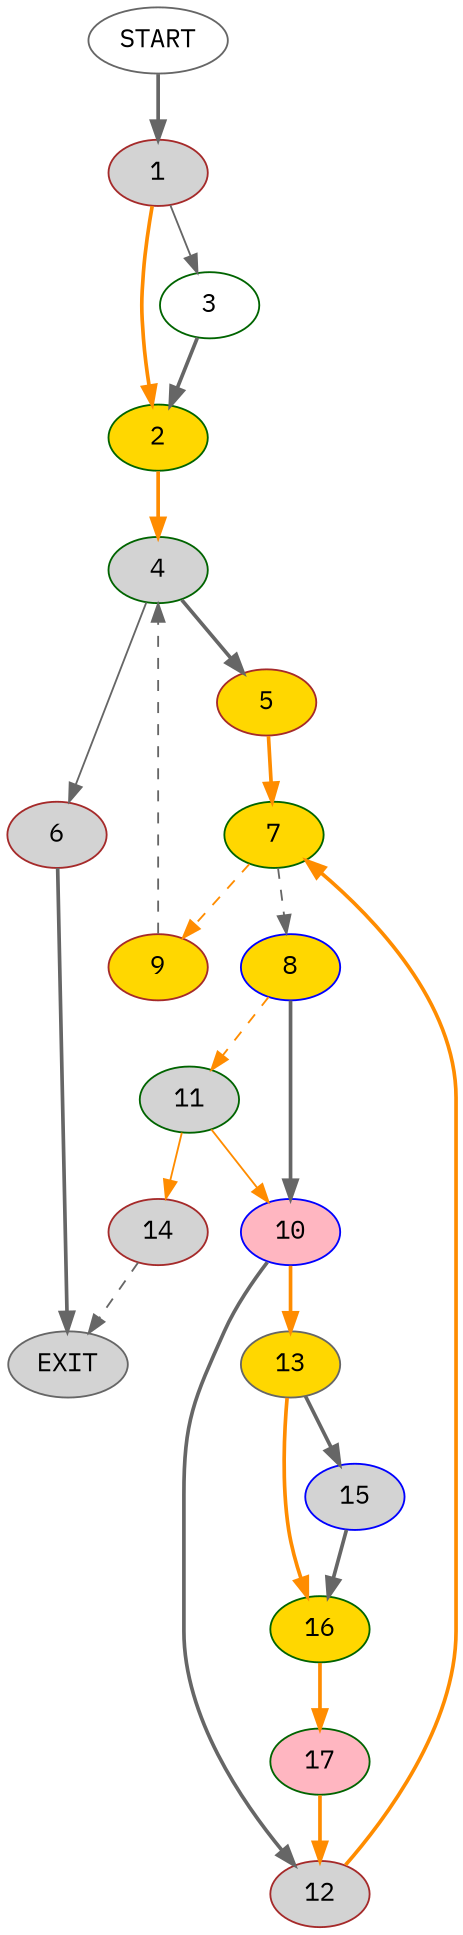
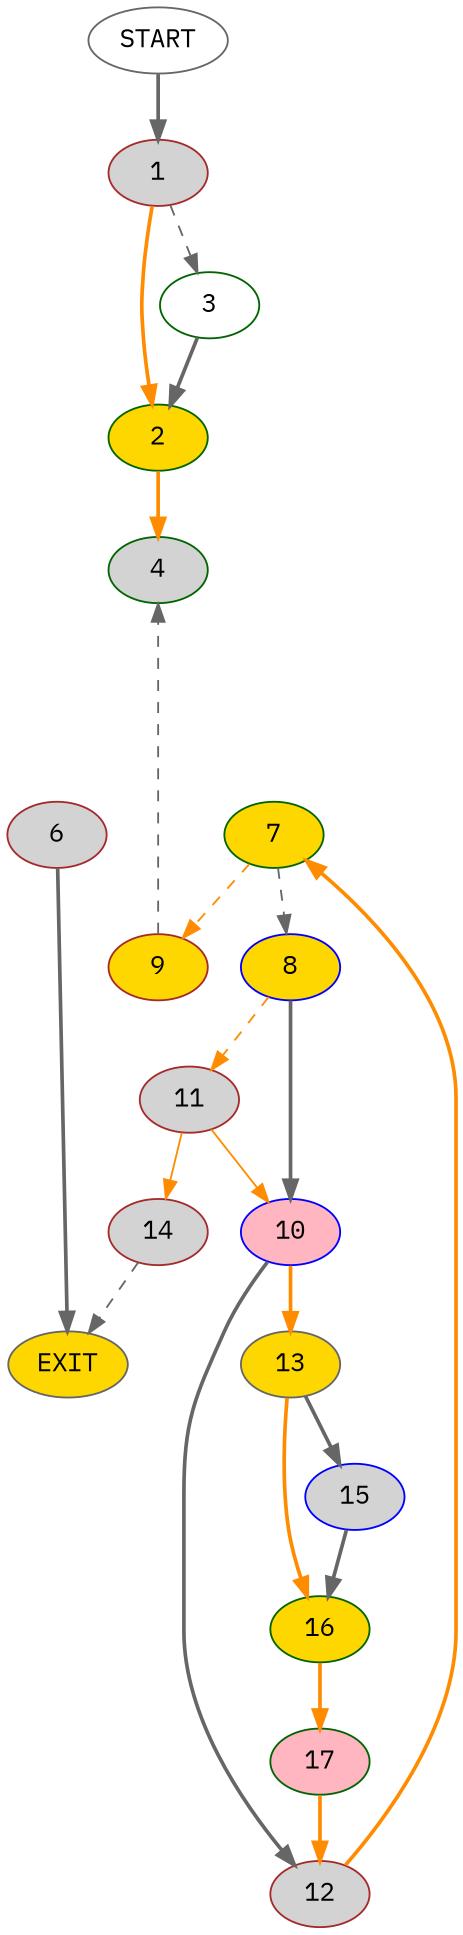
edge "1" -> "3": style solid -> dashed
edge "4" -> "6": removed
node "5": removed
node "11": color darkgreen -> brown
node "EXIT": fillcolor lightgrey -> gold
